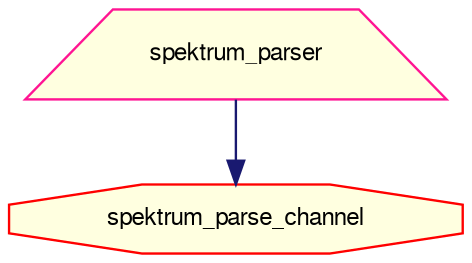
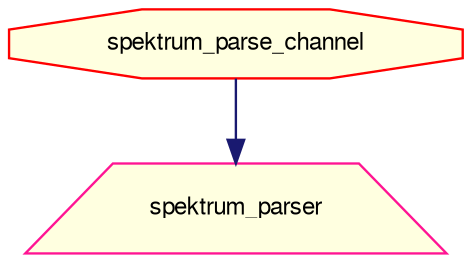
edge "spektrum_parser" -> "spektrum_parse_channel": reversed
